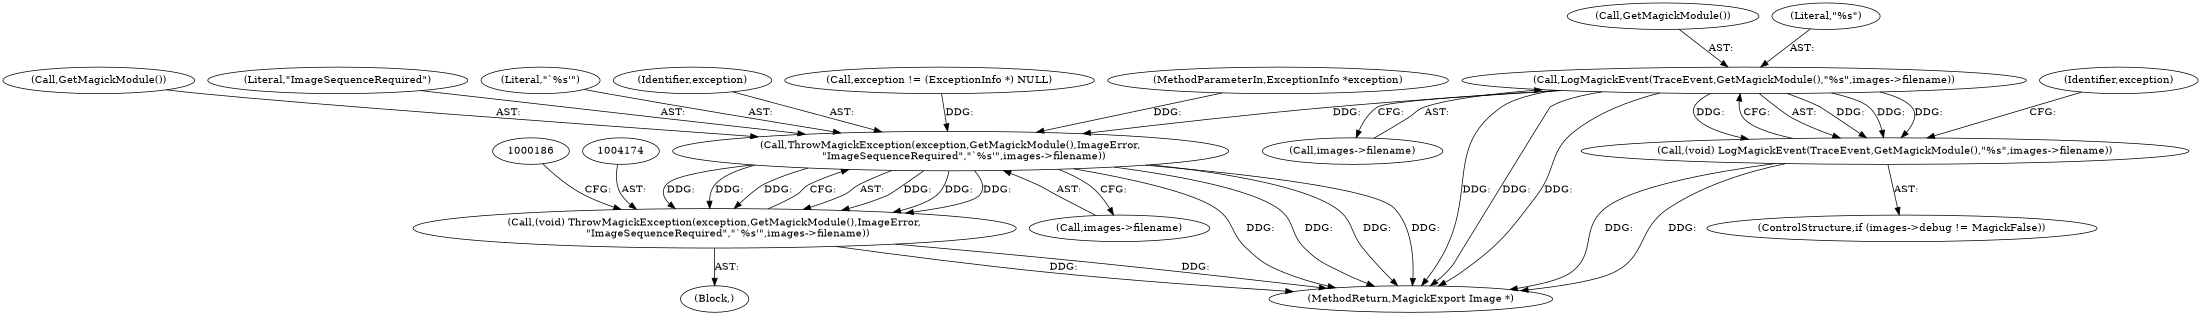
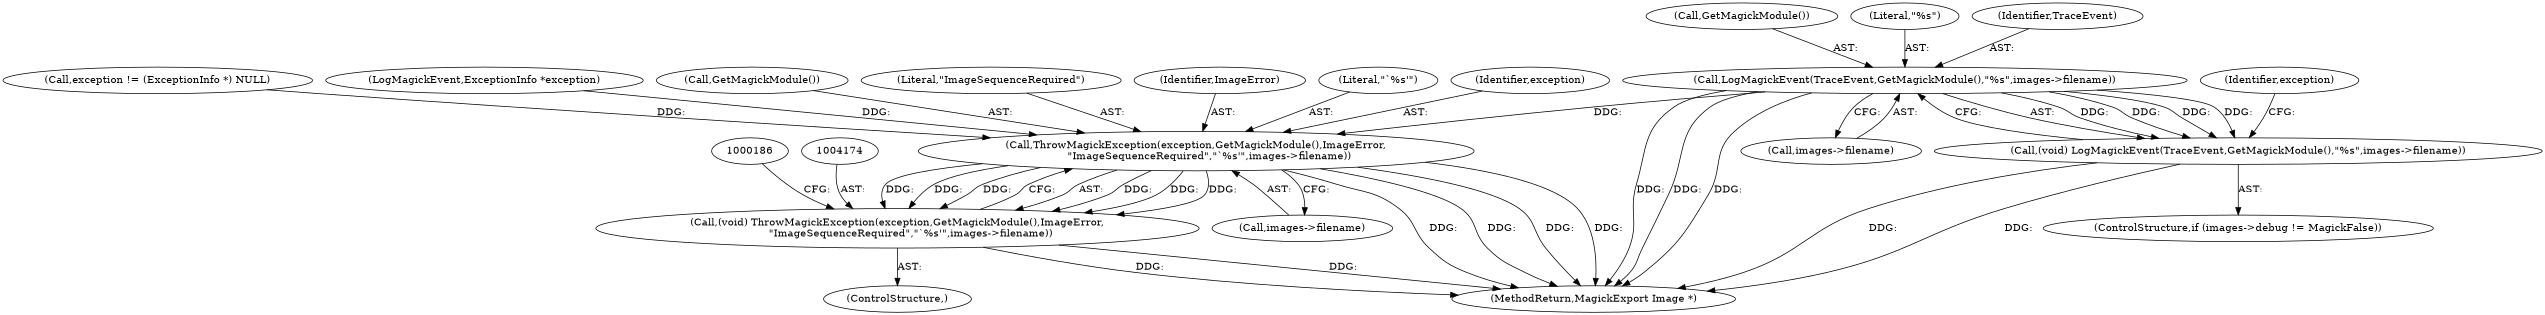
node "(Identifier,TraceEvent)": added
node "(Identifier,ImageError)": added
node "(MethodParameterIn,ExceptionInfo *exception)": label "(MethodParameterIn,ExceptionInfo *exception)" -> "(LogMagickEvent,ExceptionInfo *exception)"
node "(Block,)": label "(Block,)" -> "(ControlStructure,)"
